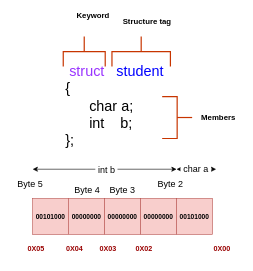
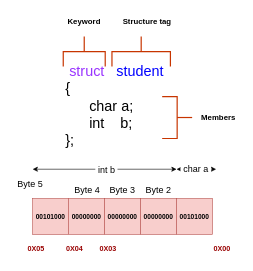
node "Keyword": moved (93, 15) -> (84, 21)
node "Byte 2": moved (171, 183) -> (159, 189)
node "0X02": removed
